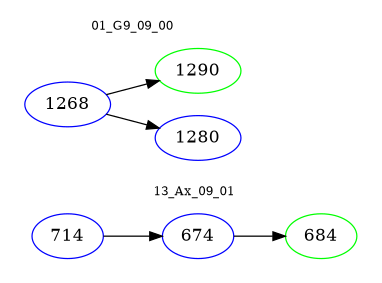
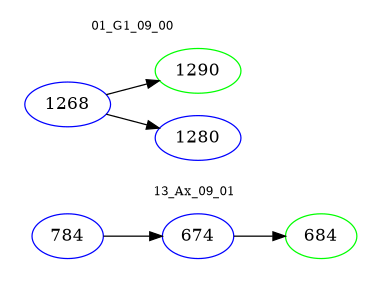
cluster "01_G9_09_00": label "01_G9_09_00" -> "01_G1_09_00"
node "714": label "714" -> "784"
